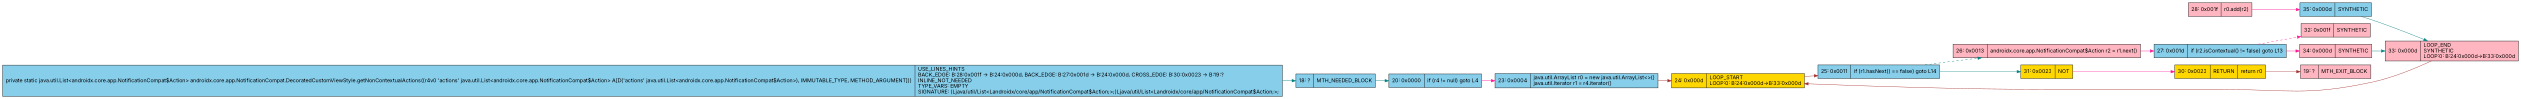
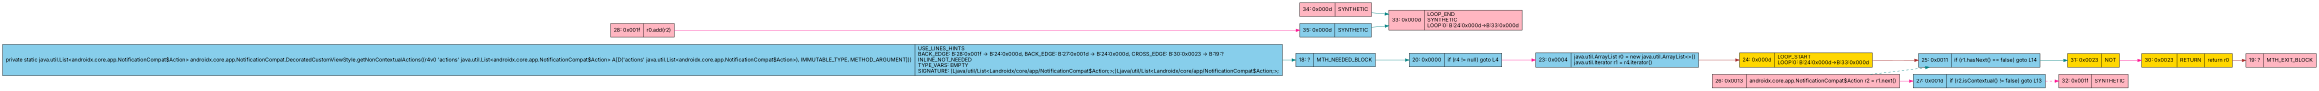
edge "27: 0x001d" -> "34: 0x000d": removed
edge "25: 0x0011" -> "26: 0x0013": reversed
edge "33: 0x000d" -> "24: 0x000d": removed
